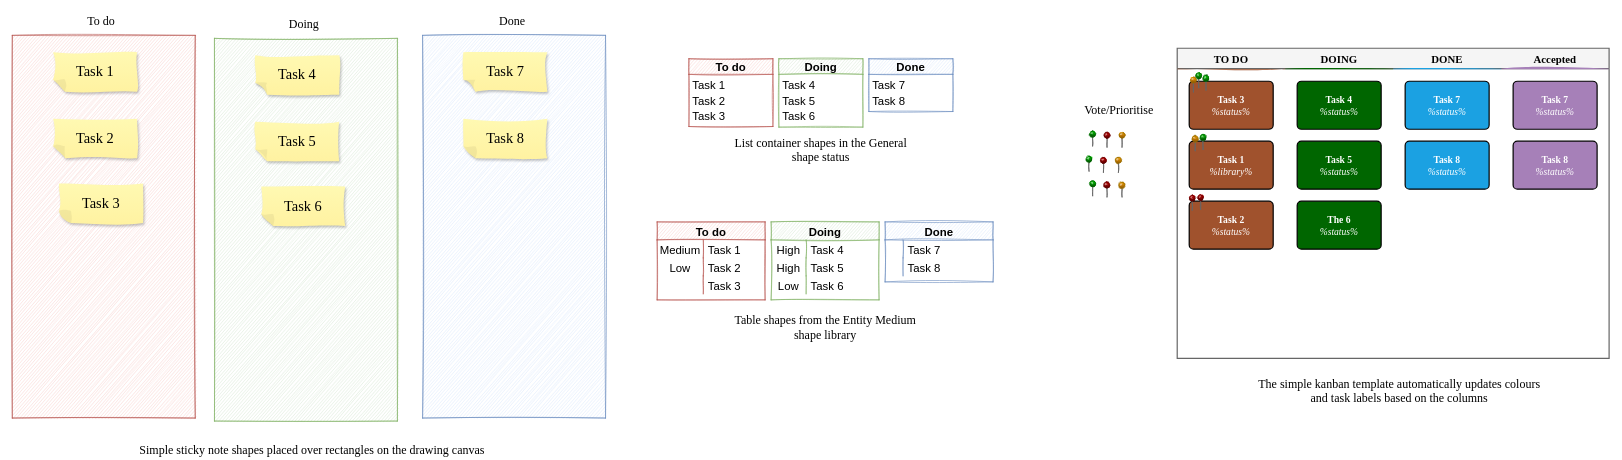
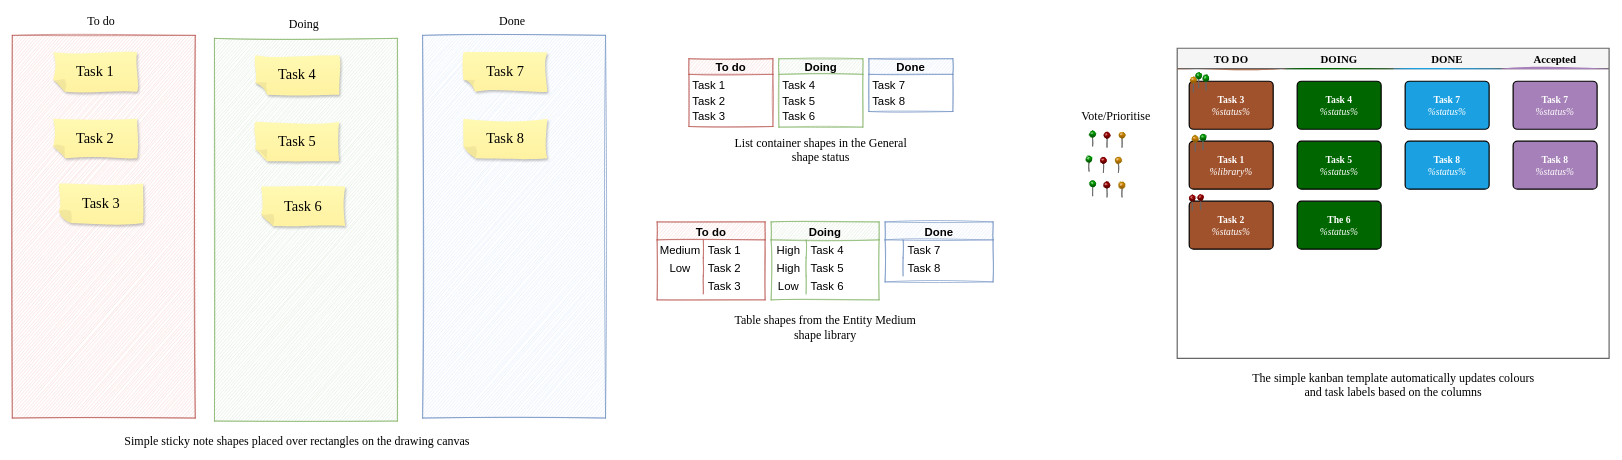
node "Vote/Prioritise": moved (1119, 109) -> (1116, 115)
node "The simple kanban template automatically updates colours and task labels based on the columns": moved (1400, 390) -> (1394, 384)
node "Simple sticky note shapes placed over rectangles on the drawing canvas": moved (312, 450) -> (297, 441)
